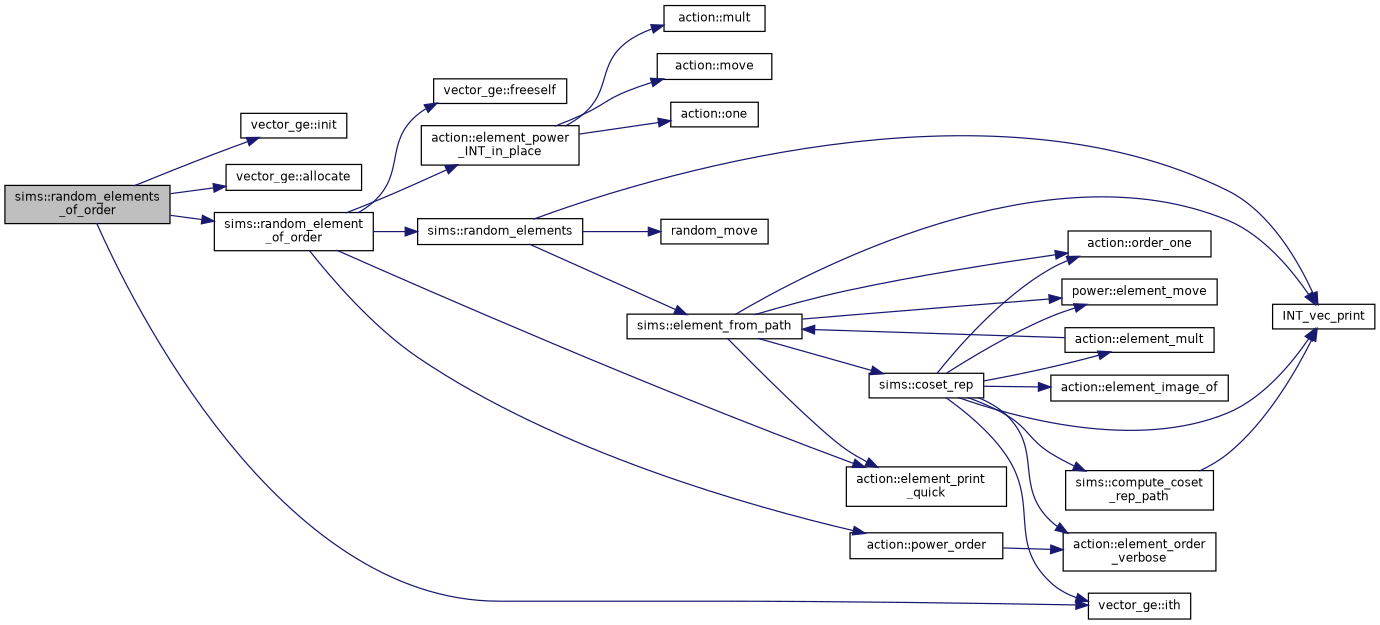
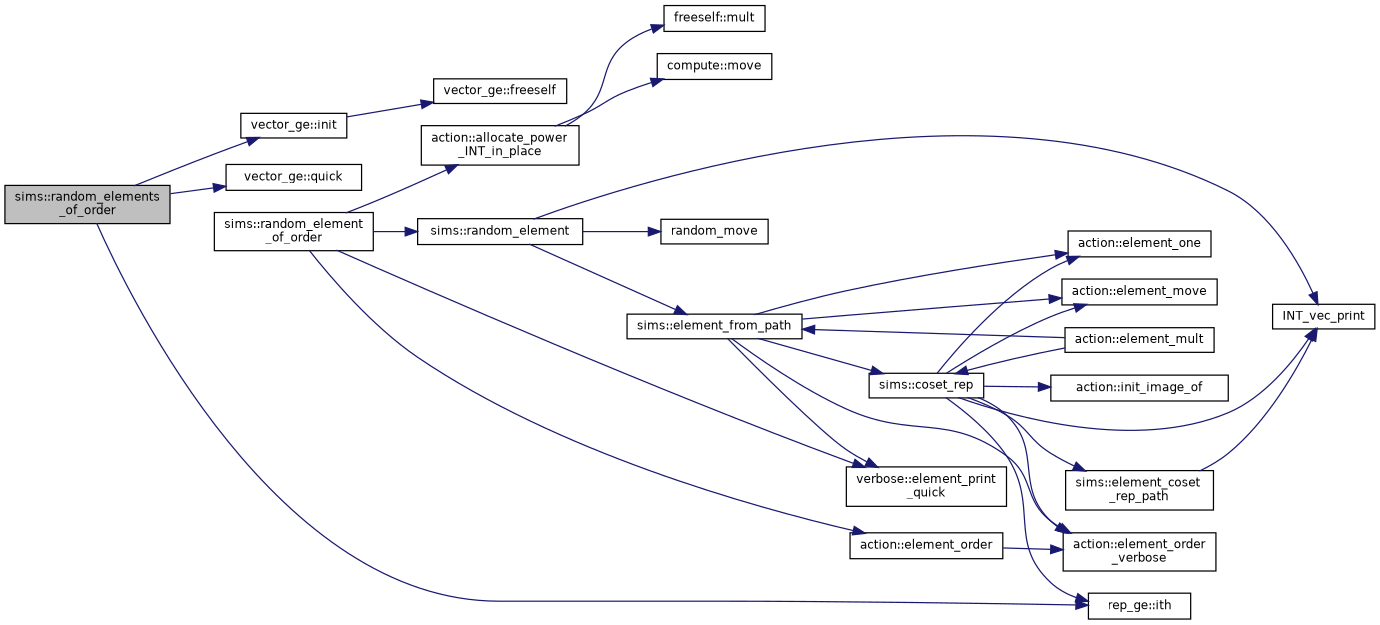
node "action::mult": label "action::mult" -> "freeself::mult"
node "action::move": label "action::move" -> "compute::move"
node "action::one": removed
node "action::element_power _INT_in_place": label "action::element_power _INT_in_place" -> "action::allocate_power _INT_in_place"
edge "sims::random_element _of_order" -> "vector_ge::freeself": now "vector_ge::init" -> "vector_ge::freeself"
node "vector_ge::allocate": label "vector_ge::allocate" -> "vector_ge::quick"
edge "sims::element_from_path" -> "INT_vec_print": now "sims::element_from_path" -> "action::element_order _verbose"
edge "sims::random_elements _of_order" -> "sims::random_element _of_order": removed
node "sims::random_elements": label "sims::random_elements" -> "sims::random_element"
node "action::order_one": label "action::order_one" -> "action::element_one"
node "power::element_move": label "power::element_move" -> "action::element_move"
edge "sims::coset_rep" -> "action::element_mult": reversed
node "action::element_image_of": label "action::element_image_of" -> "action::init_image_of"
node "action::element_print _quick": label "action::element_print _quick" -> "verbose::element_print _quick"
node "sims::compute_coset _rep_path": label "sims::compute_coset _rep_path" -> "sims::element_coset _rep_path"
node "action::power_order": label "action::power_order" -> "action::element_order"
node "vector_ge::ith": label "vector_ge::ith" -> "rep_ge::ith"
